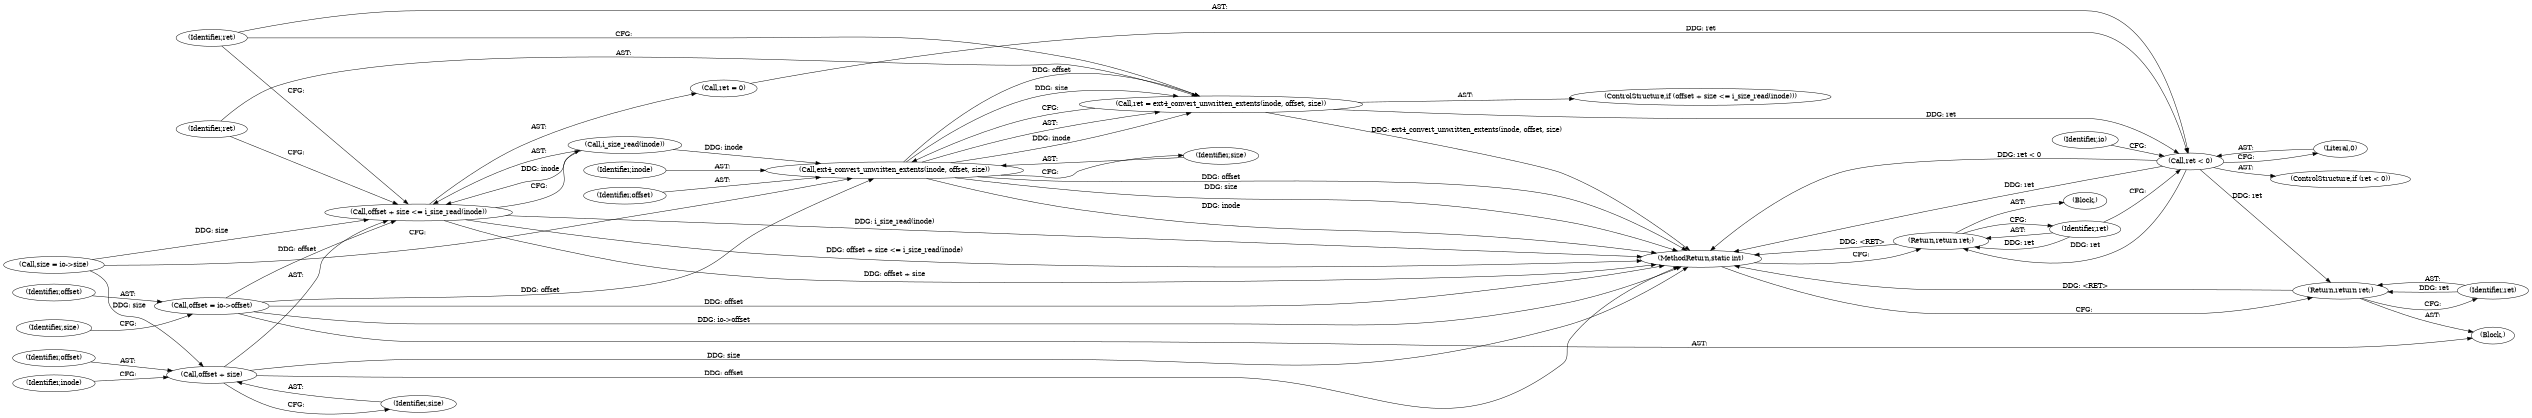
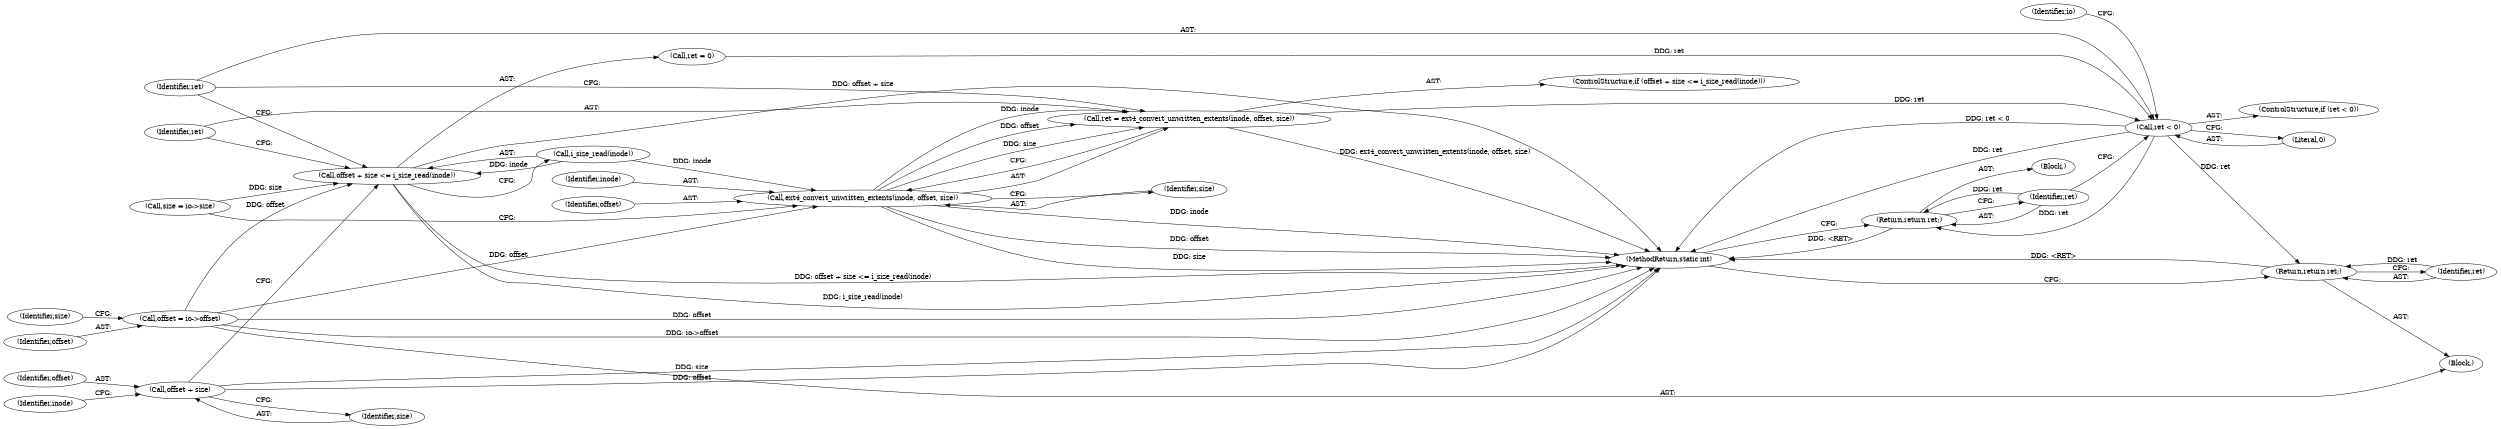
edge "(Call,offset + size)" -> "(Call,offset + size <= i_size_read(inode))": label "AST: " -> "CFG: "
edge "(Call,size = io->size)" -> "(Call,offset + size)": removed, label "DDG: size"
